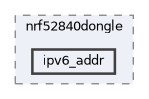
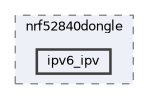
node "ipv6_addr": label "ipv6_addr" -> "ipv6_ipv"
